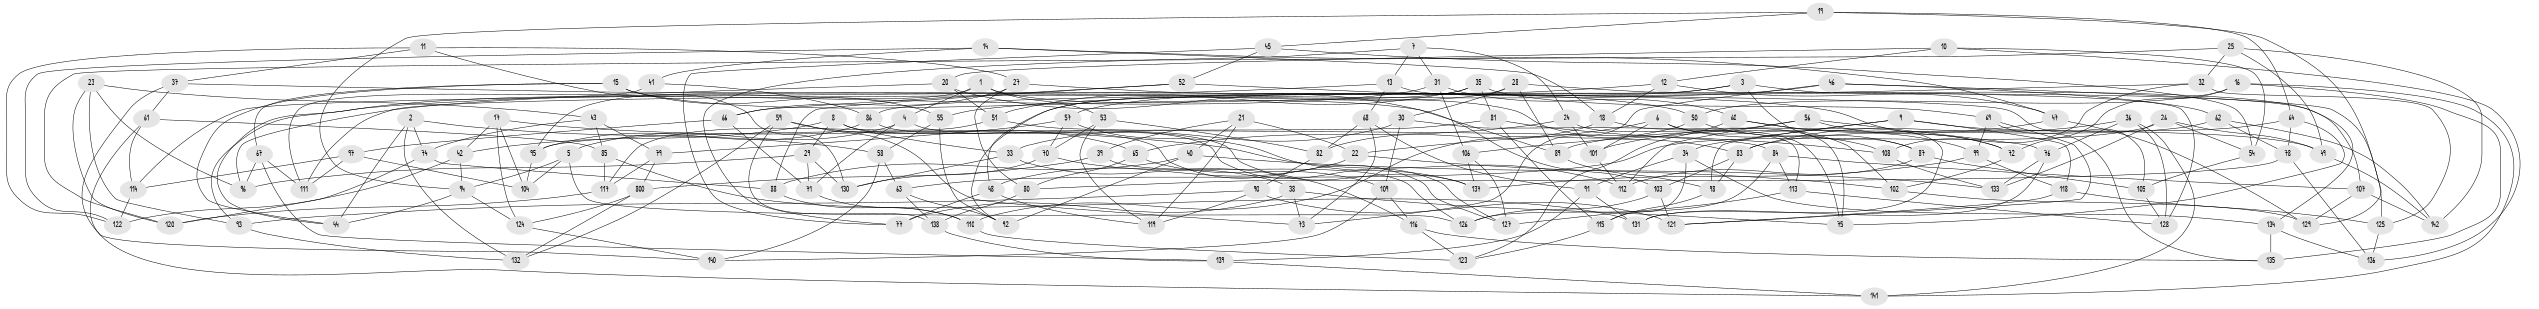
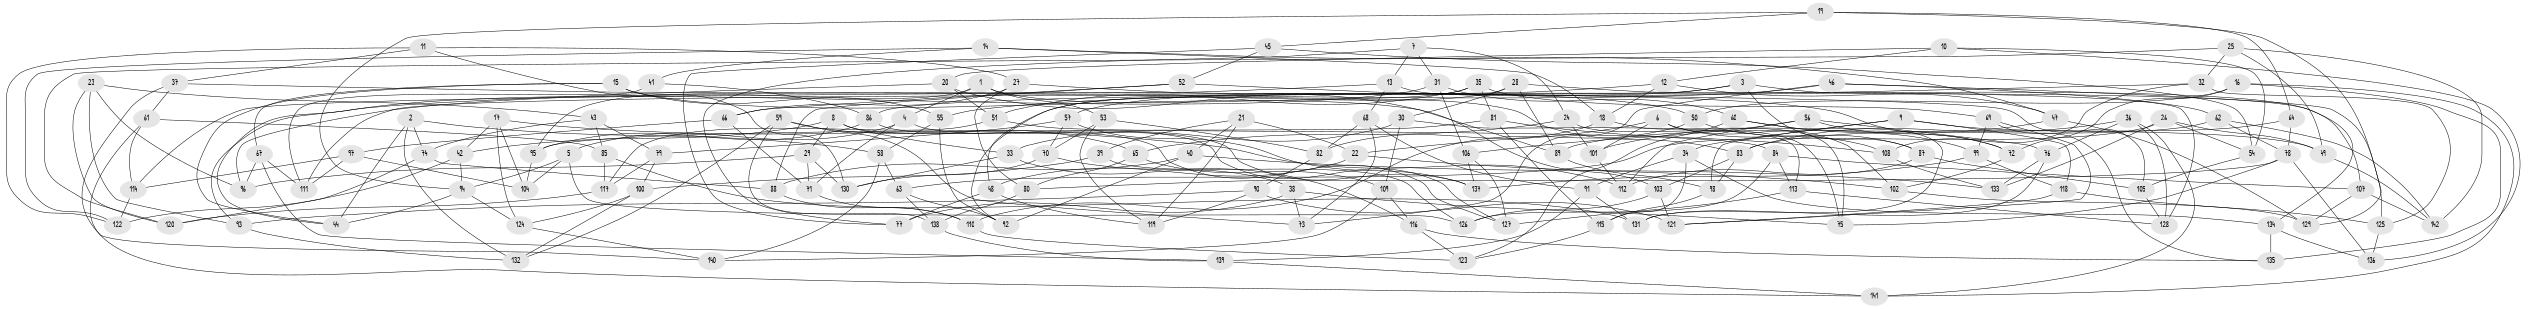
node "800": label "800" -> "100"
edge "64" -- "75": now "78" -- "75"
